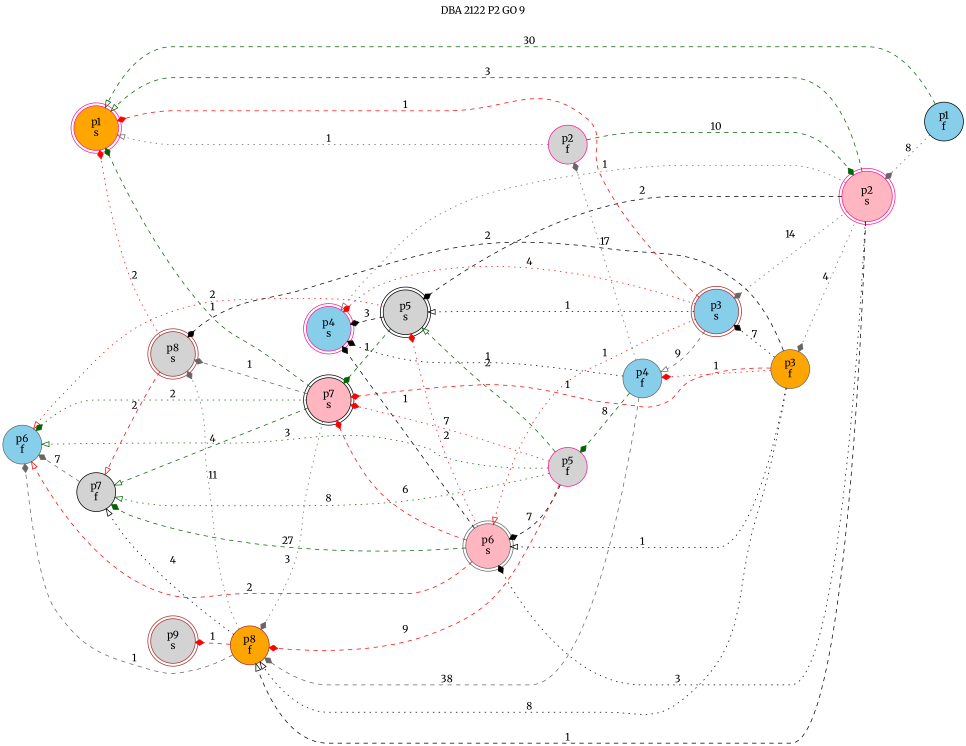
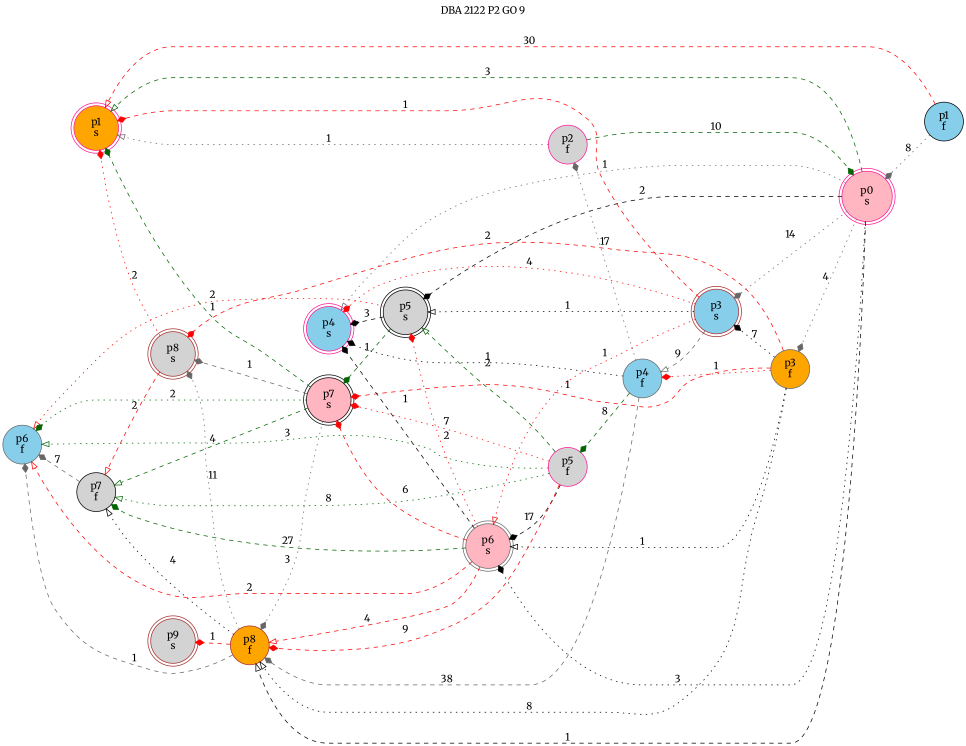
edge "p1 f" -> "p1 s": color darkgreen -> red
node "p2 s": label "p2 s" -> "p0 s"
edge "p3 f" -> "p8 s": color black -> red
edge "p5 f" -> "p6 s": label "7" -> "17"
edge "p6 s" -> "p8 f": added, label "4"
